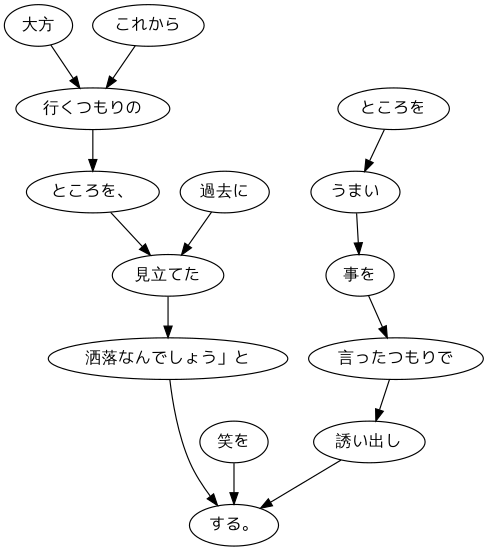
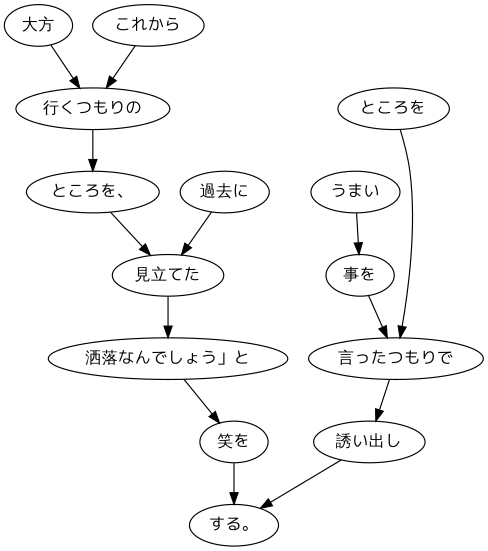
edge "ところを" -> "うまい": now "ところを" -> "言ったつもりで"
edge "洒落なんでしょう」と" -> "する。": now "洒落なんでしょう」と" -> "笑を"
